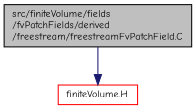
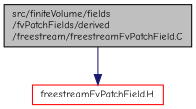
node "finiteVolume.H": label "finiteVolume.H" -> "freestreamFvPatchField.H"
